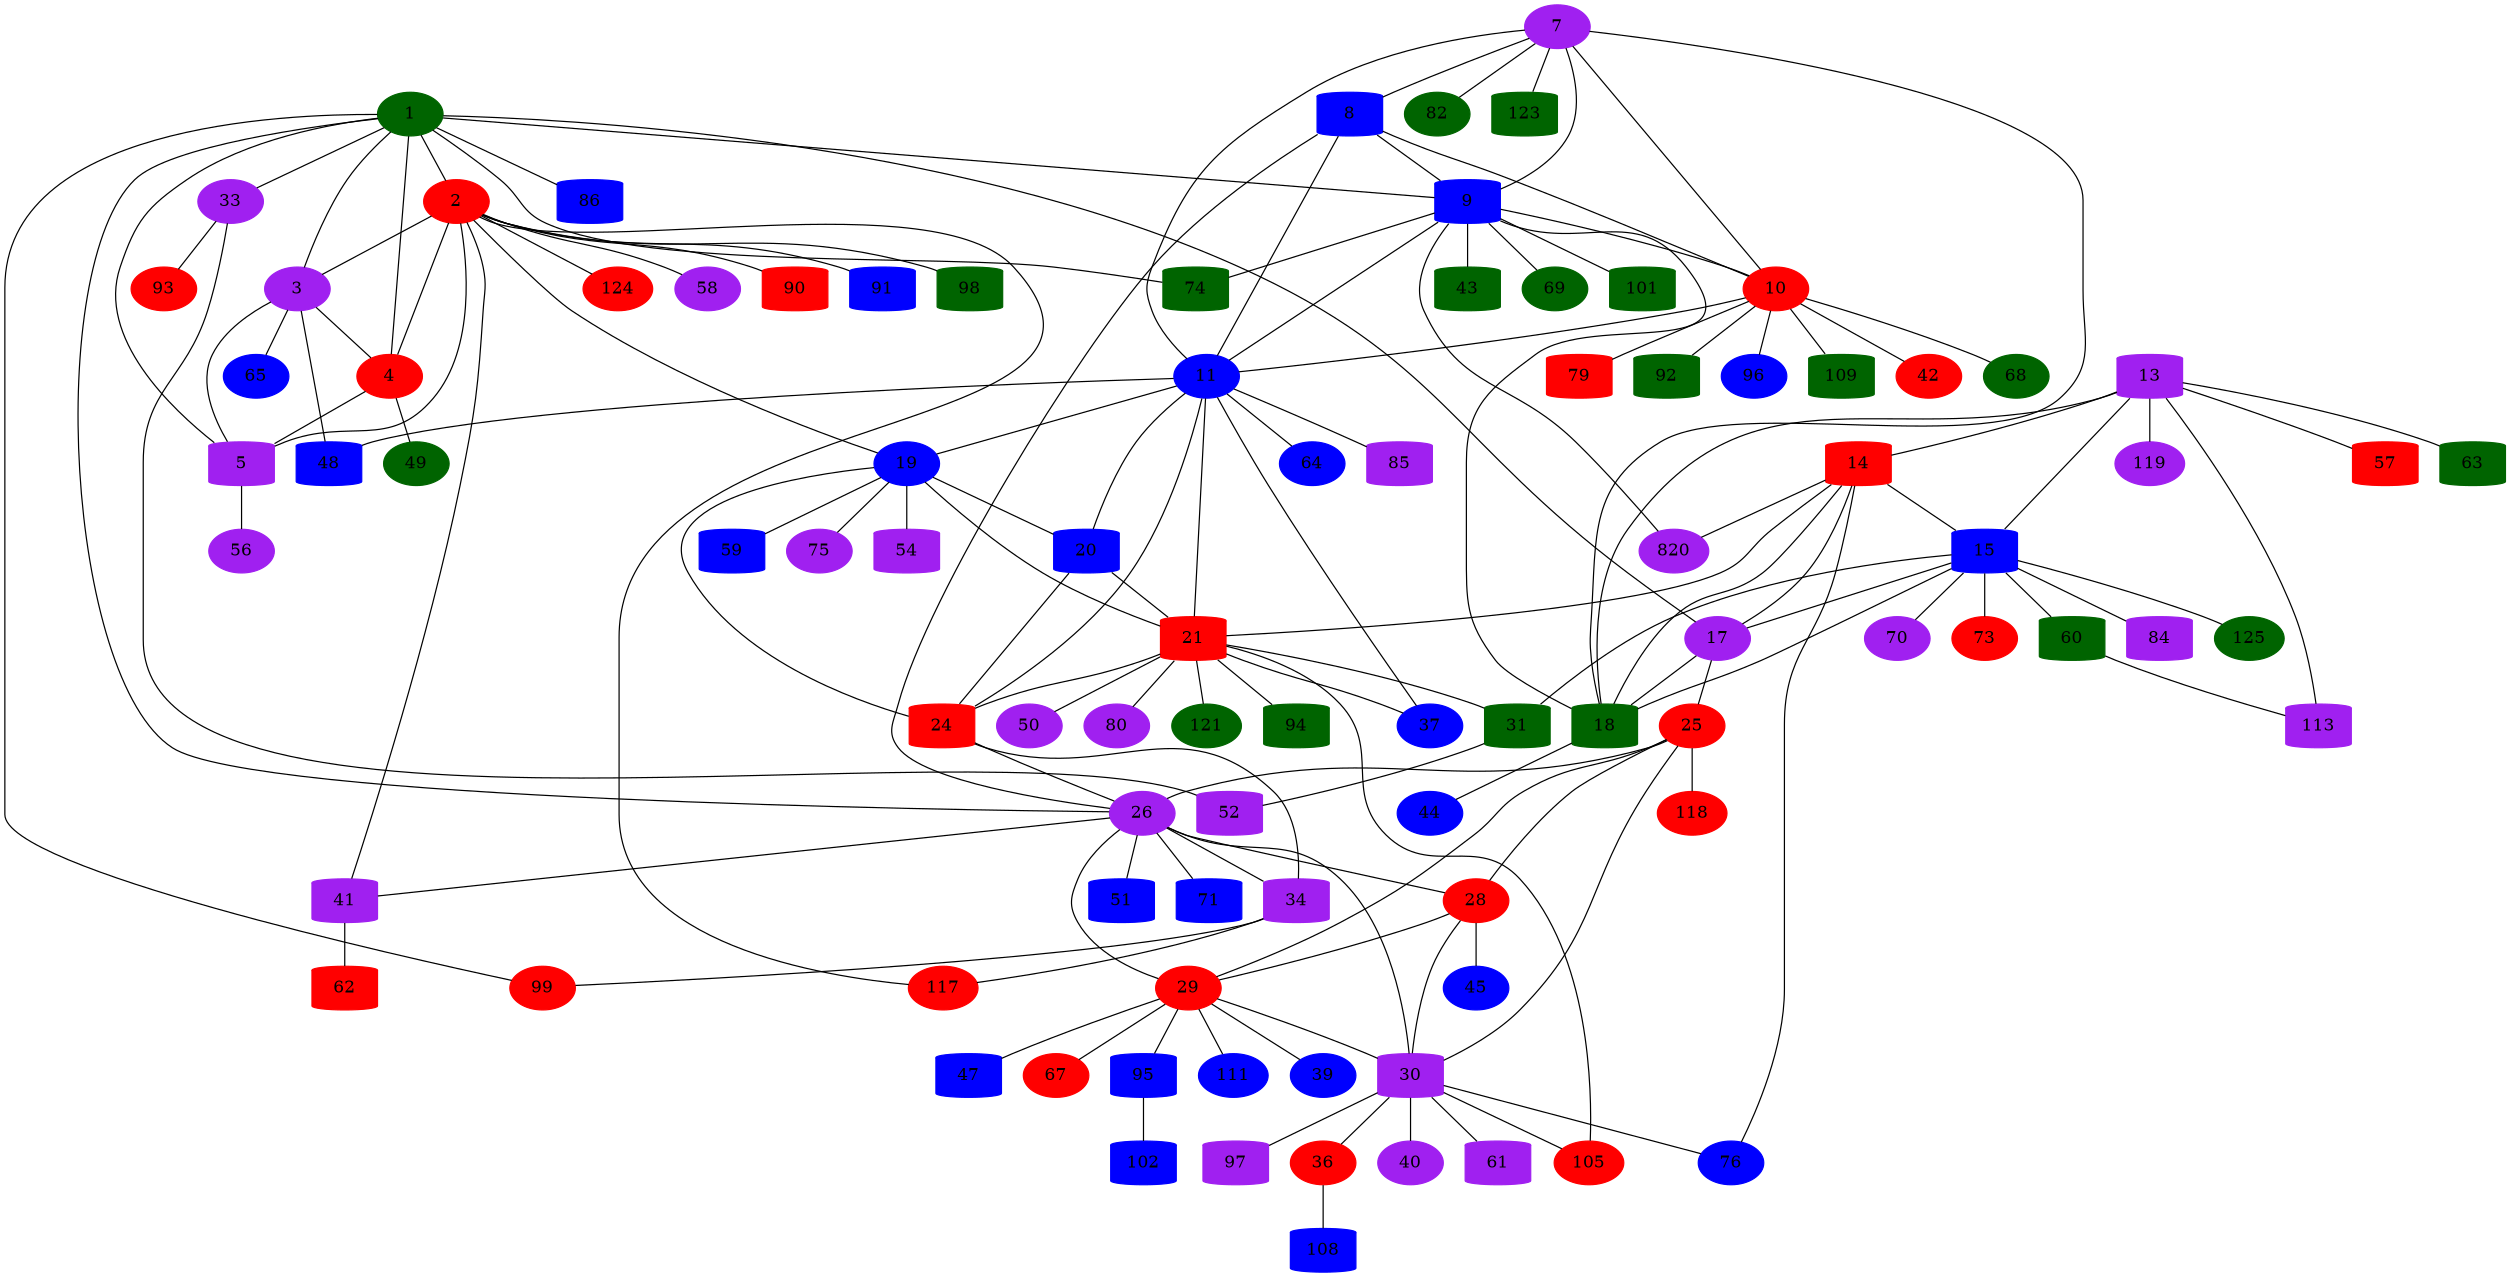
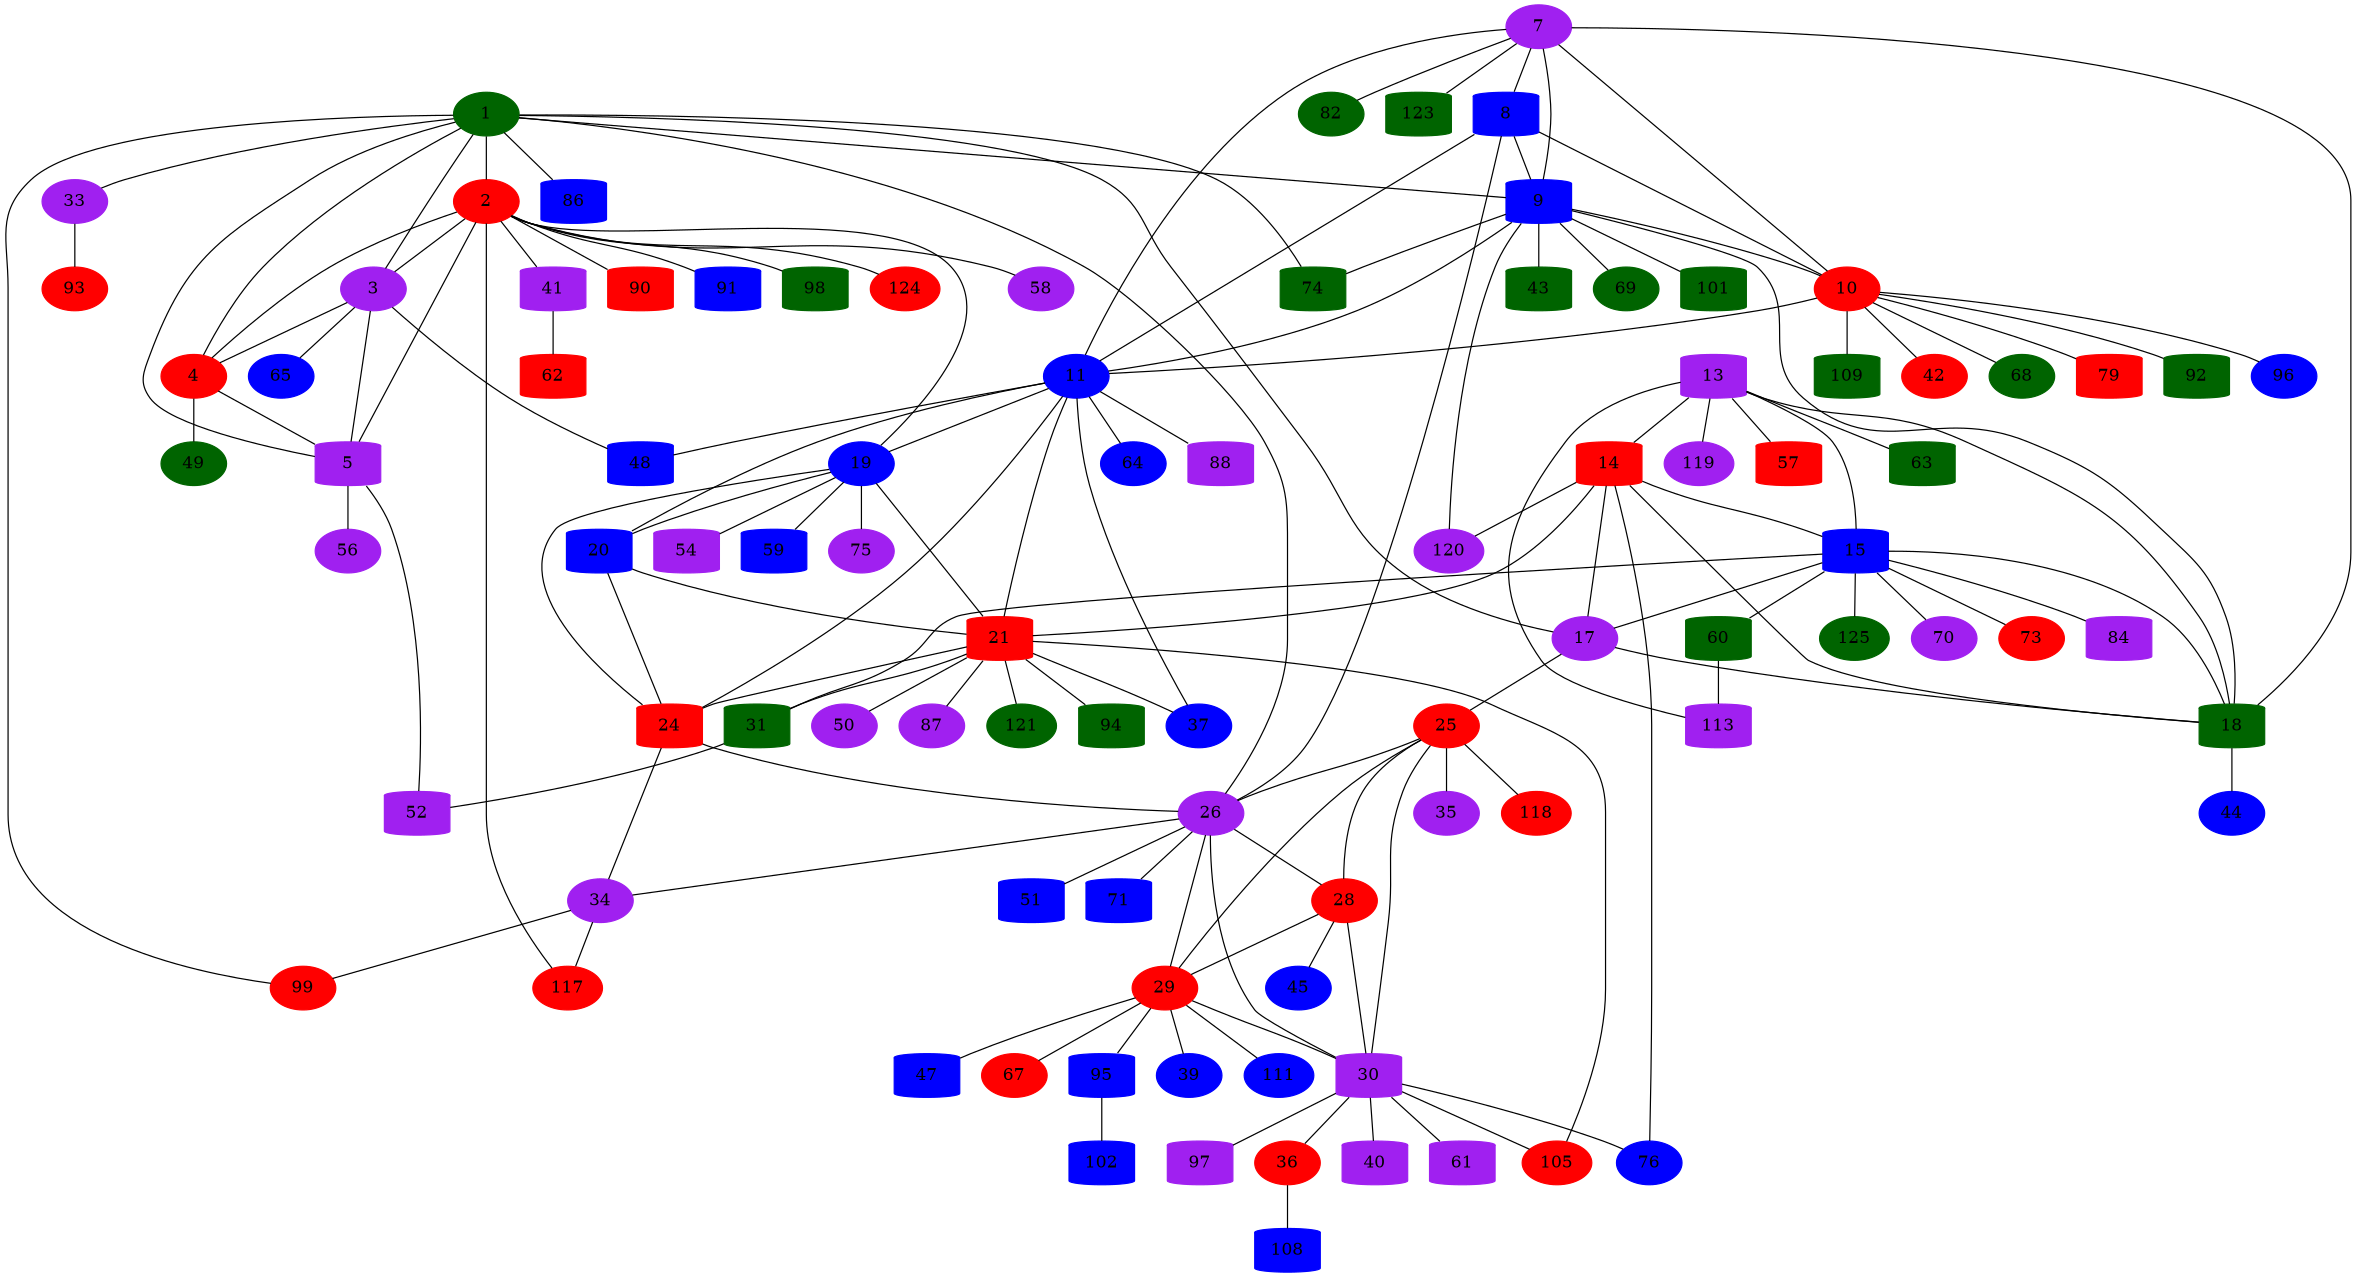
node "85": label "85" -> "88"
node "820": label "820" -> "120"
node "80": label "80" -> "87"
edge "33" -- "52": now "5" -- "52"
node "35": added
edge "26" -- "41": removed
node "34": shape cylinder -> ellipse
node "40": shape ellipse -> cylinder
